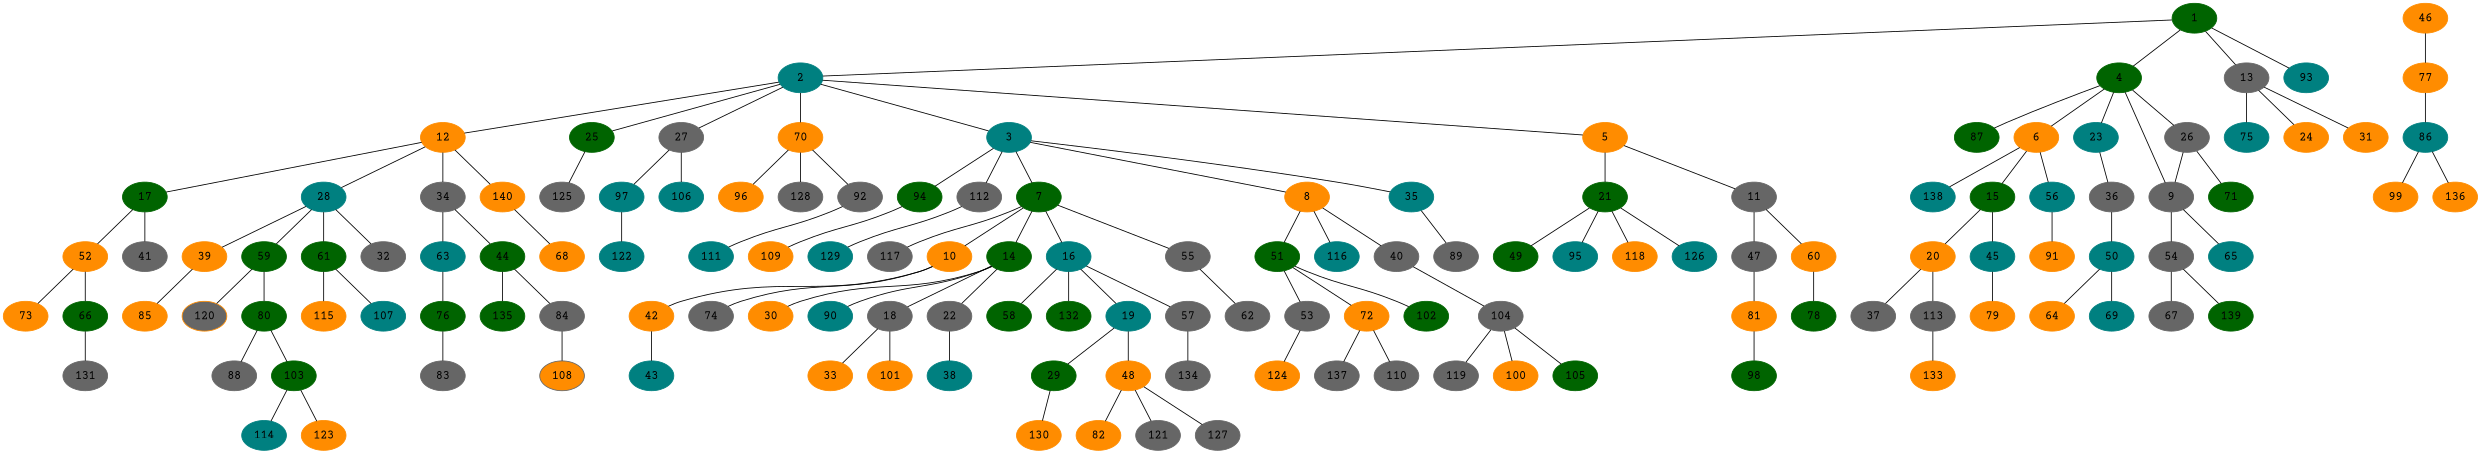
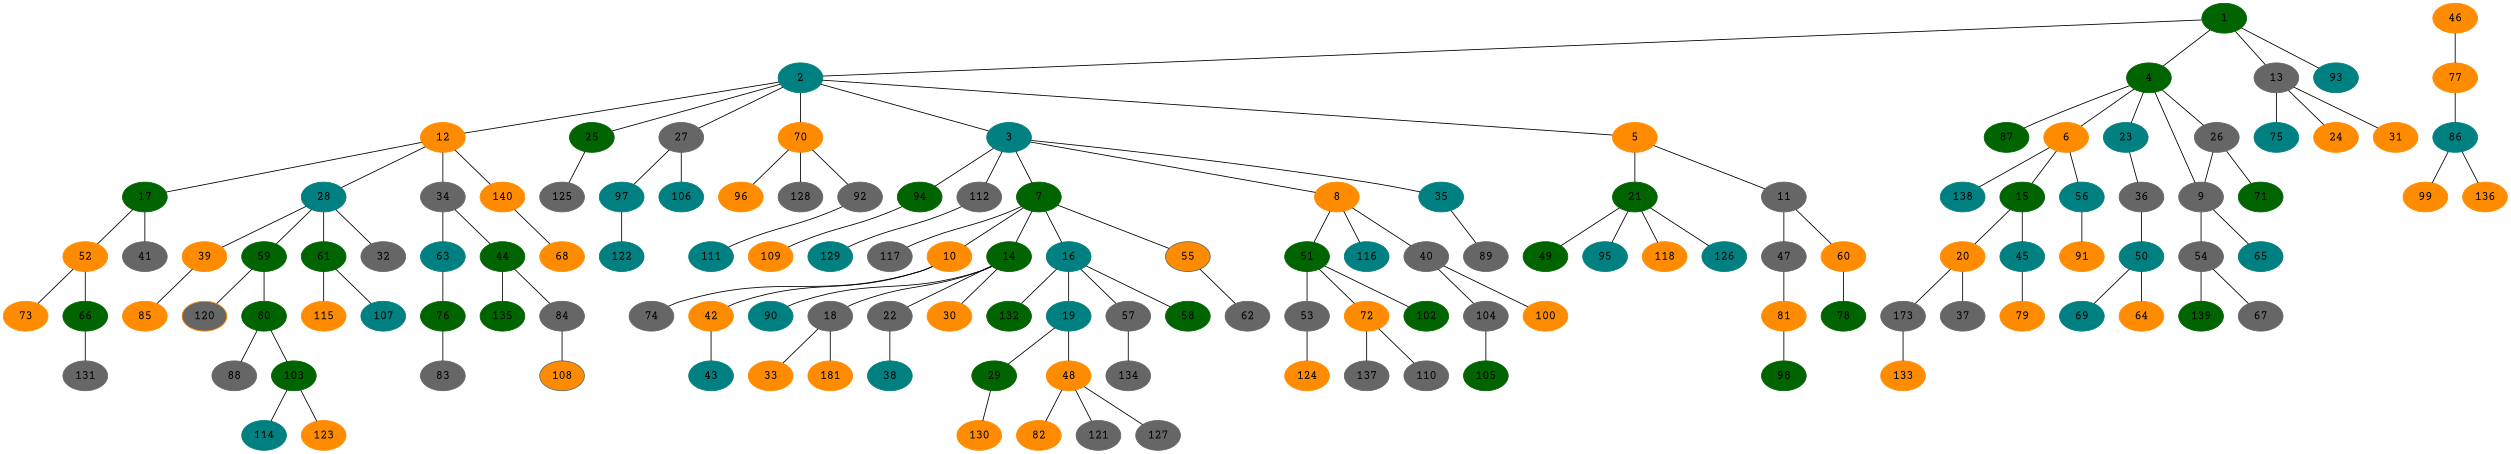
node "55": fillcolor gray40 -> darkorange
node "113": label "113" -> "173"
edge "104" -- "100": now "40" -- "100"
node "101": label "101" -> "181"
node "119": removed
